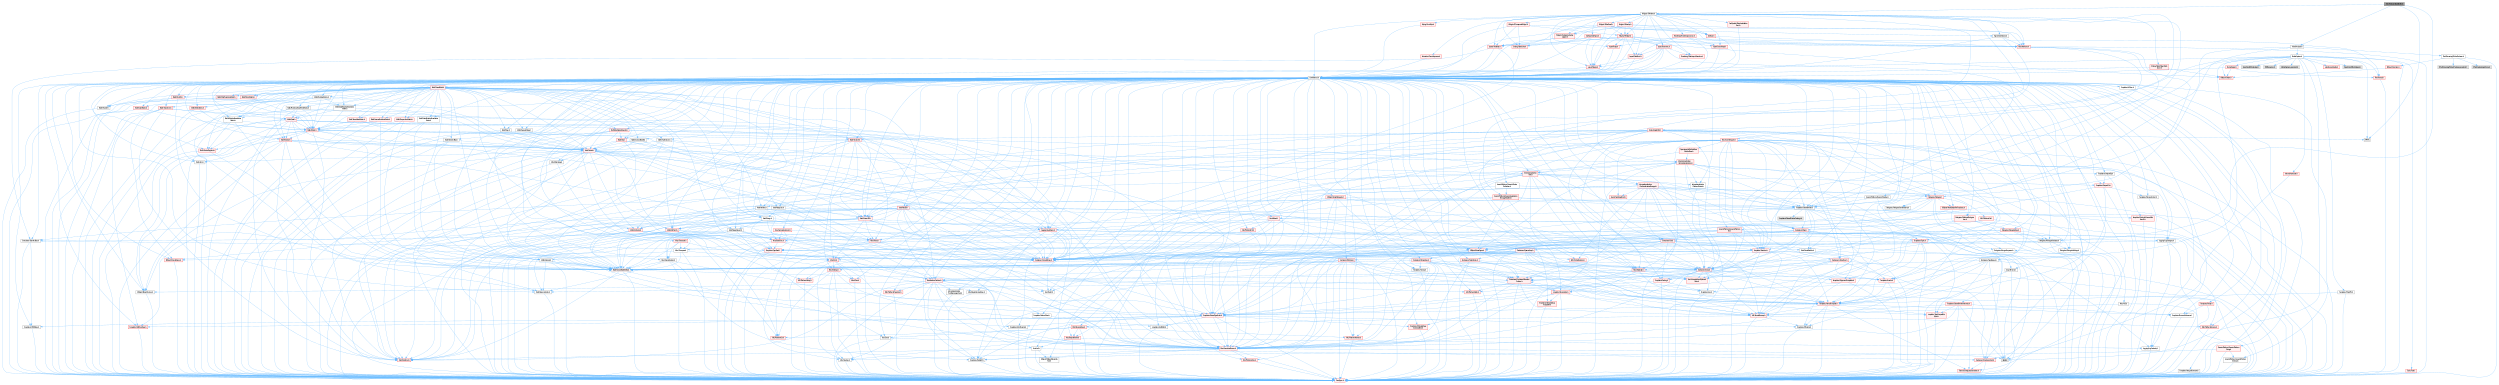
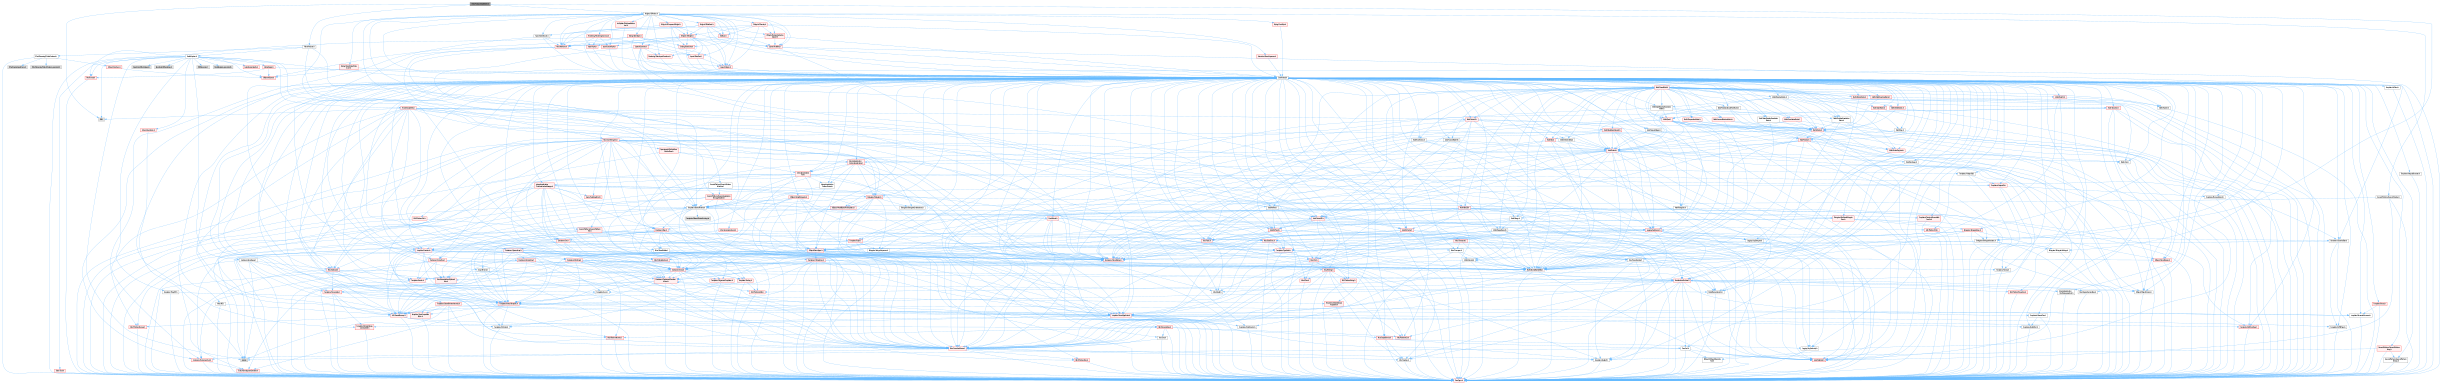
edge "Math/Matrix.h" -> "Math/Vector4.h": reversed
edge "Misc/AutomationEvent.h" -> "UObject/NameTypes.h": now "UObject/ScriptDelegates.h" -> "UObject/NameTypes.h"
edge "Math/RangeBound.h" -> "Misc/Exec.h": now "Math/RangeBound.h" -> "CoreTypes.h"
